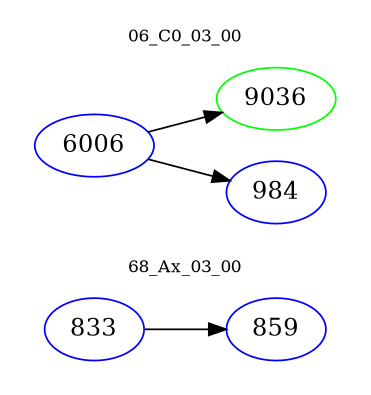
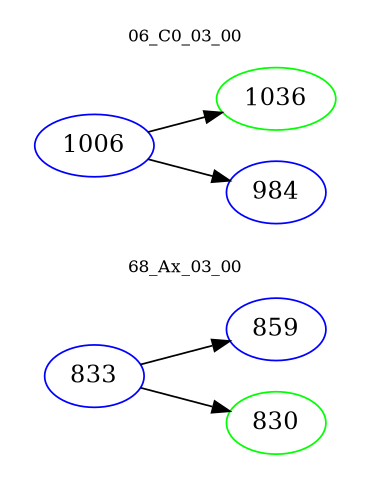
node "9036": label "9036" -> "1036"
node "6006": label "6006" -> "1006"
node "830": added
